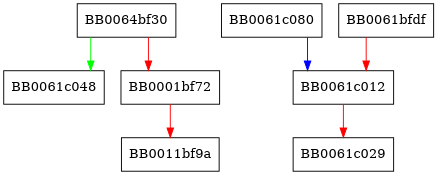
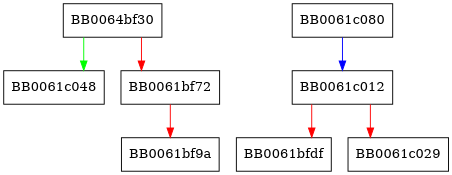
edge "BB0061bfdf" -> "BB0061c012": reversed
node "BB0001bf72": label "BB0001bf72" -> "BB0061bf72"
node "BB0011bf9a": label "BB0011bf9a" -> "BB0061bf9a"
